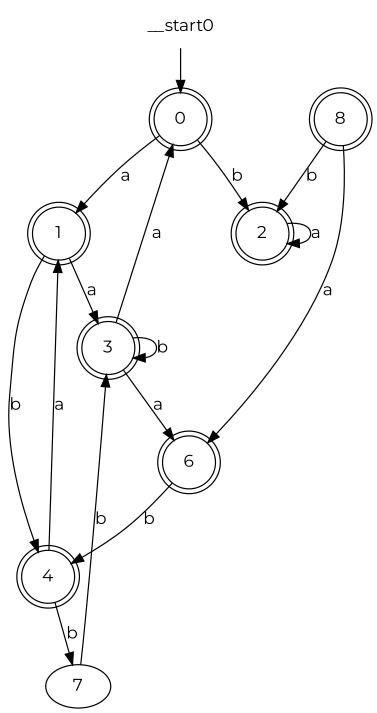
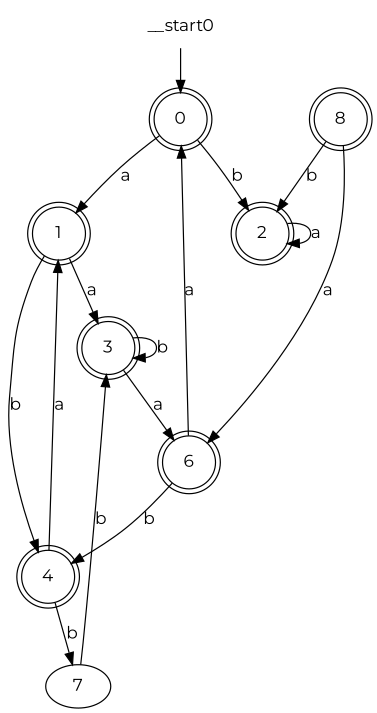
edge "3" -> "0": now "6" -> "0"
